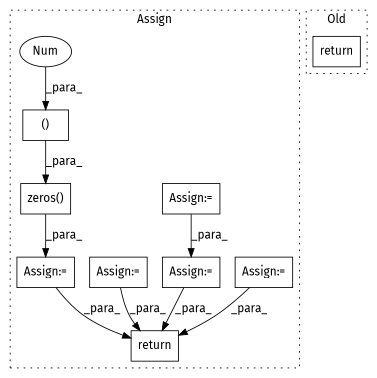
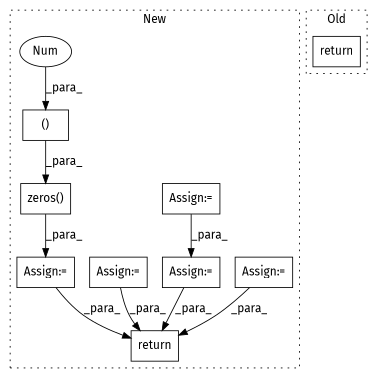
cluster "Assign": label "Assign" -> "New"
